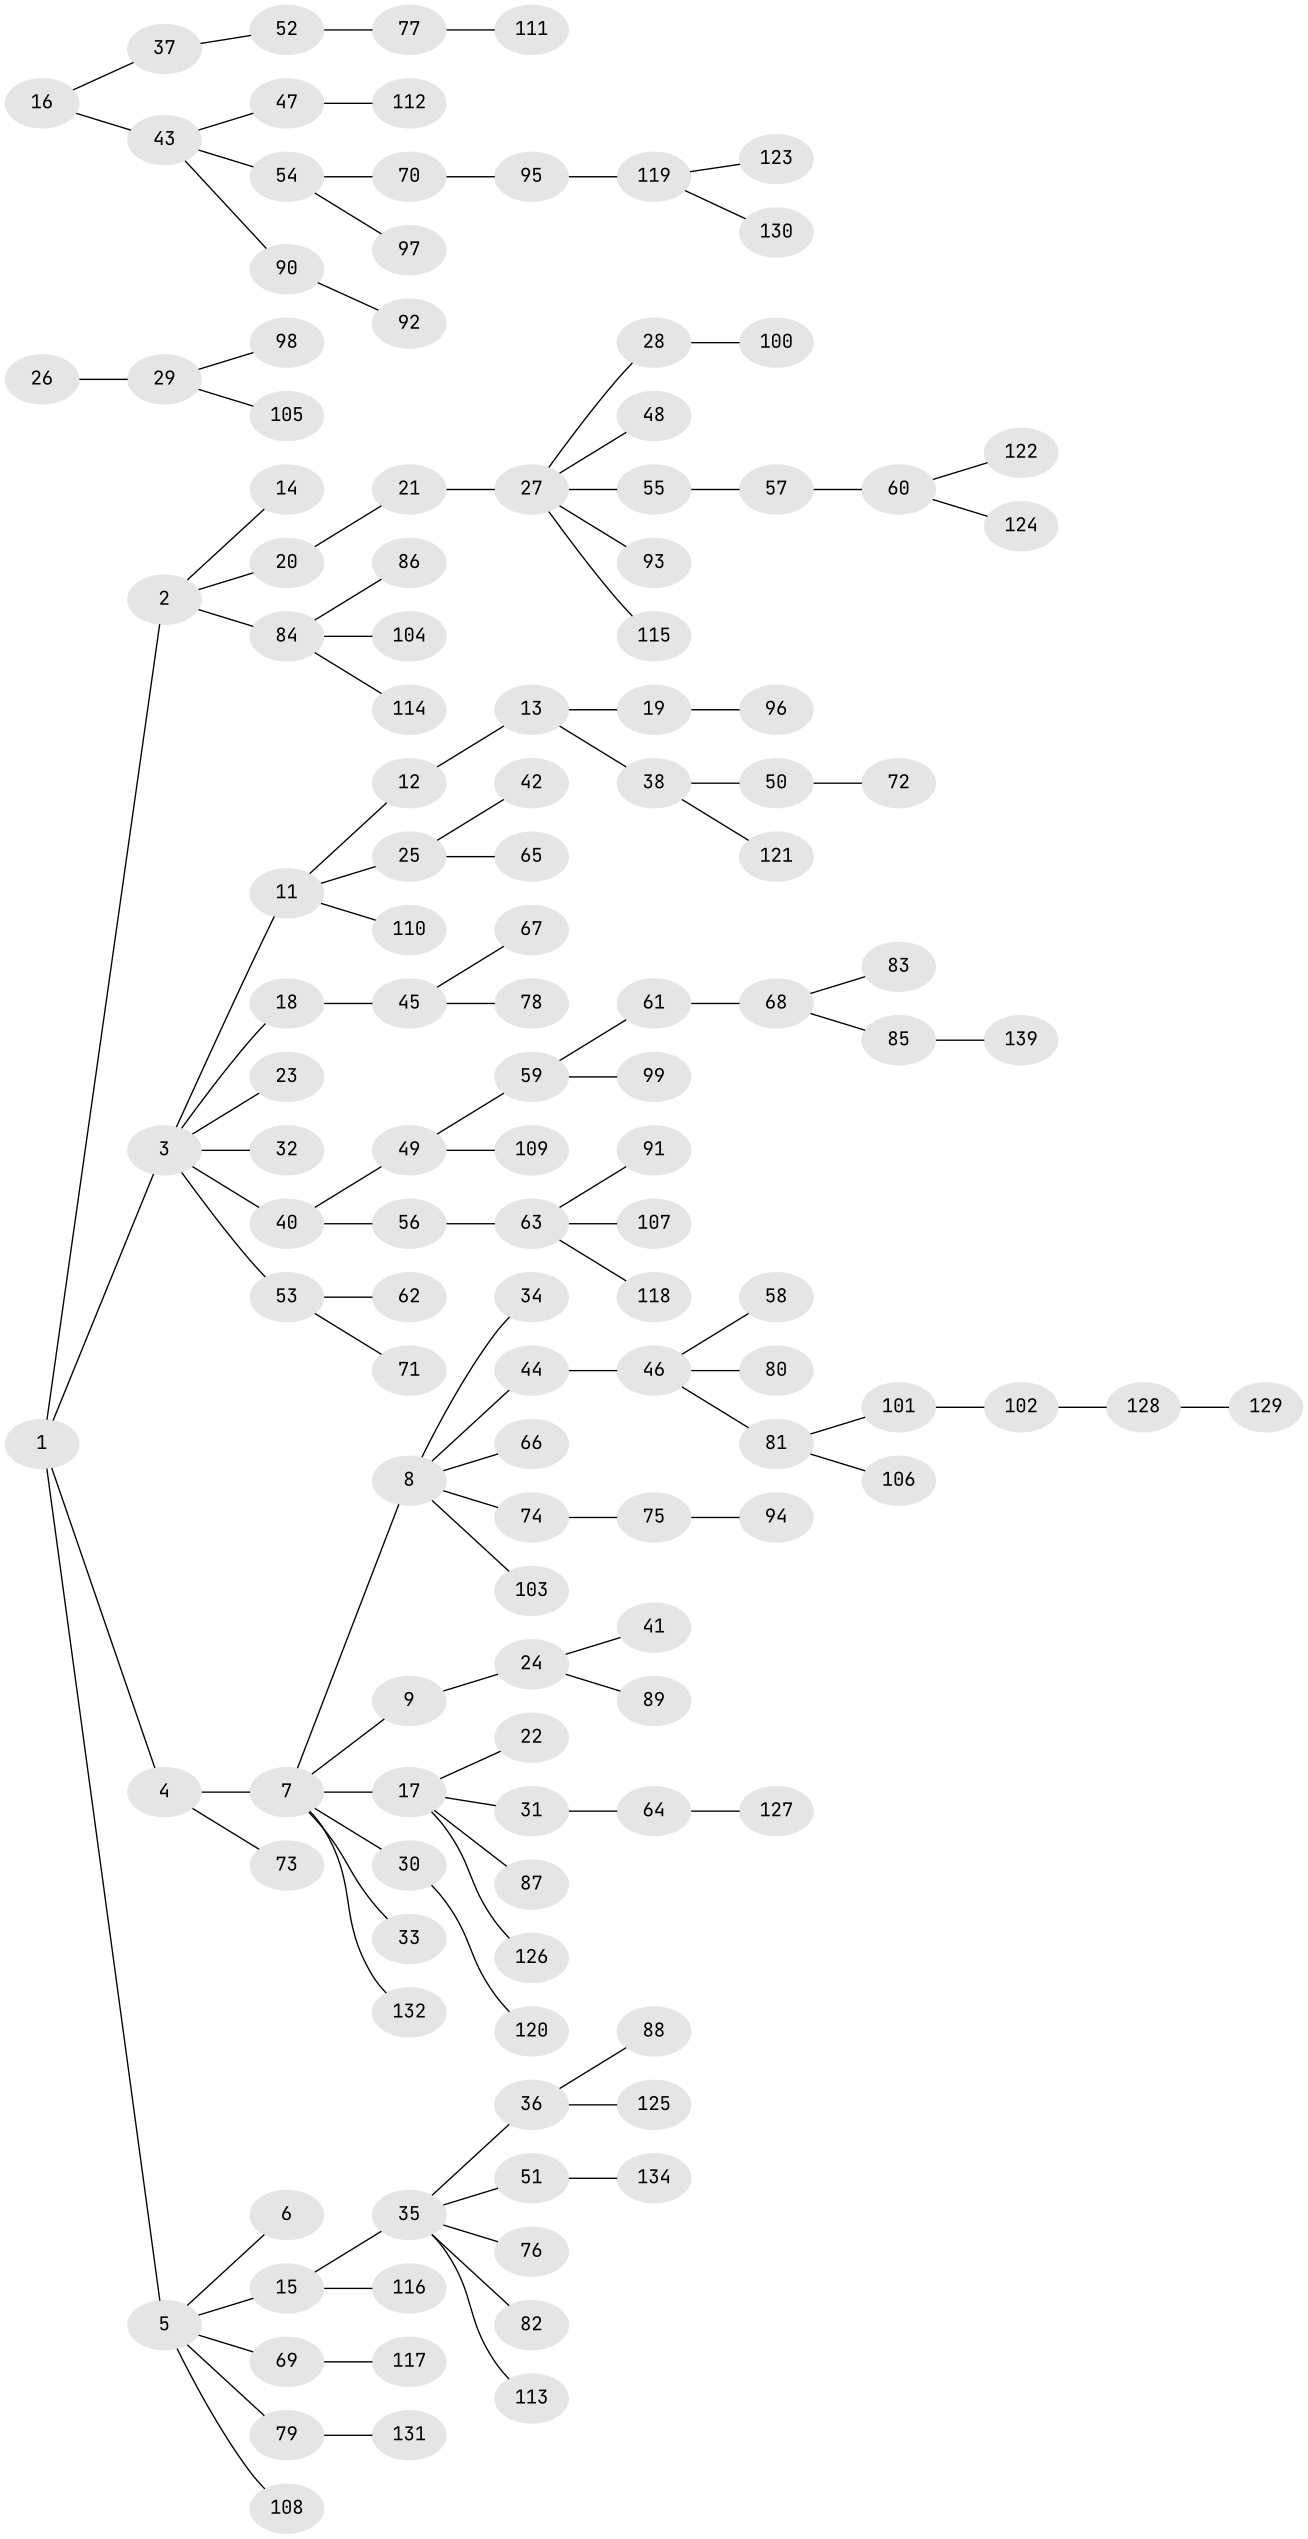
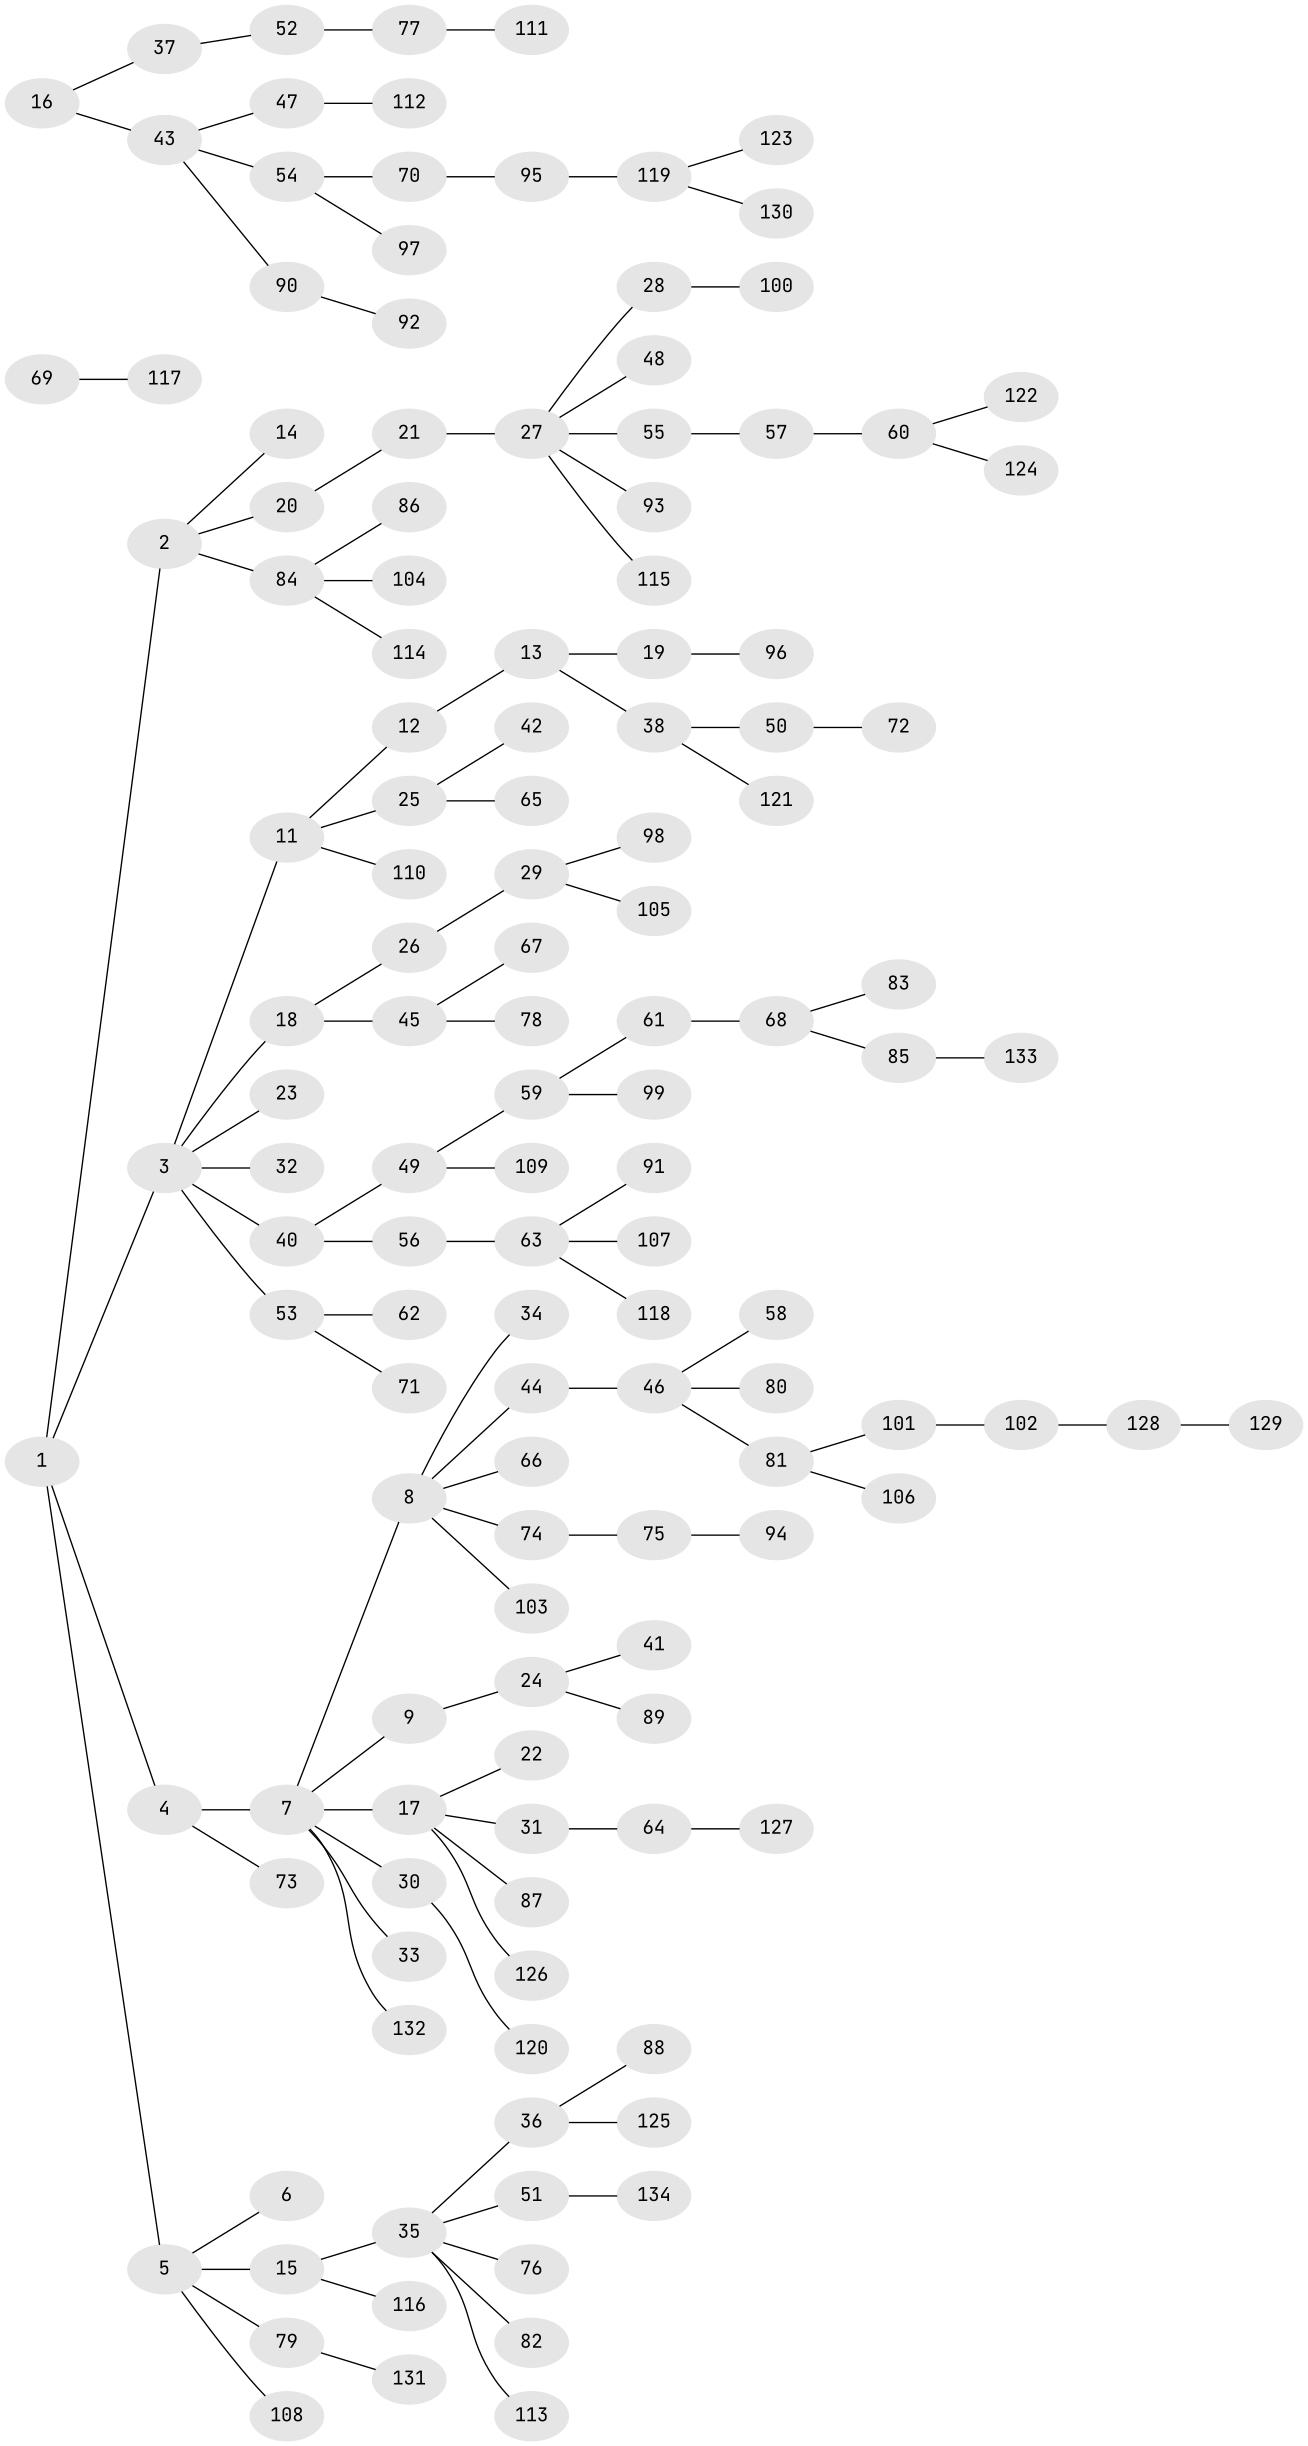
edge "26" -- "18": added
node "139": label "139" -> "133"
edge "5" -- "69": removed
